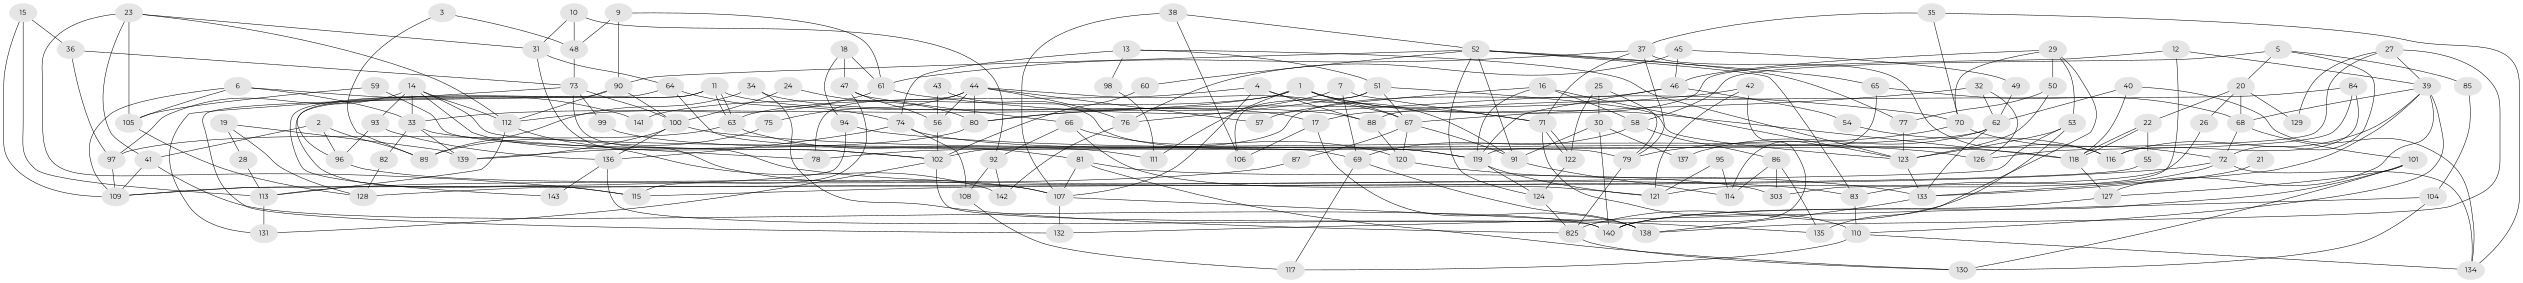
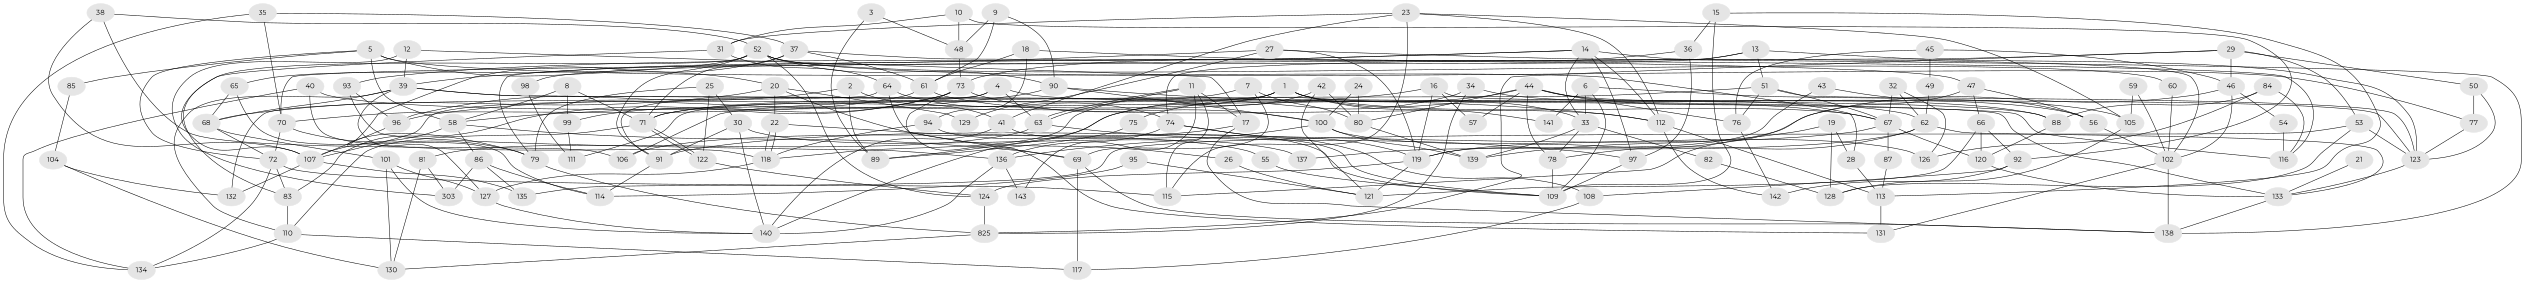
edge "5" -- "28": added
node "8": added
edge "81" -- "107": now "58" -- "107"
edge "78" -- "109": added
